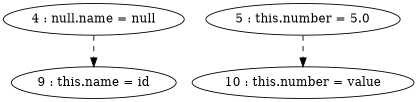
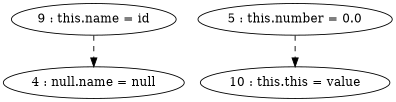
node "5 : this.number = 5.0": label "5 : this.number = 5.0" -> "5 : this.number = 0.0"
edge "4 : null.name = null" -> "9 : this.name = id": reversed
node "10 : this.number = value": label "10 : this.number = value" -> "10 : this.this = value"
